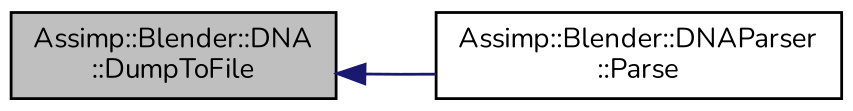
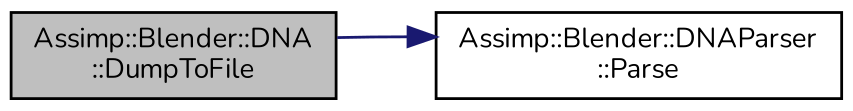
edge "Assimp::Blender::DNAParser ::Parse" -> "Assimp::Blender::DNA ::DumpToFile": reversed
